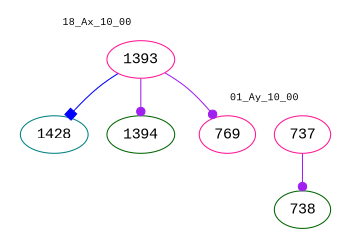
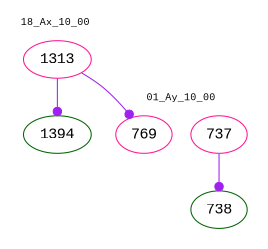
node "1393": label "1393" -> "1313"
node "1428": removed
